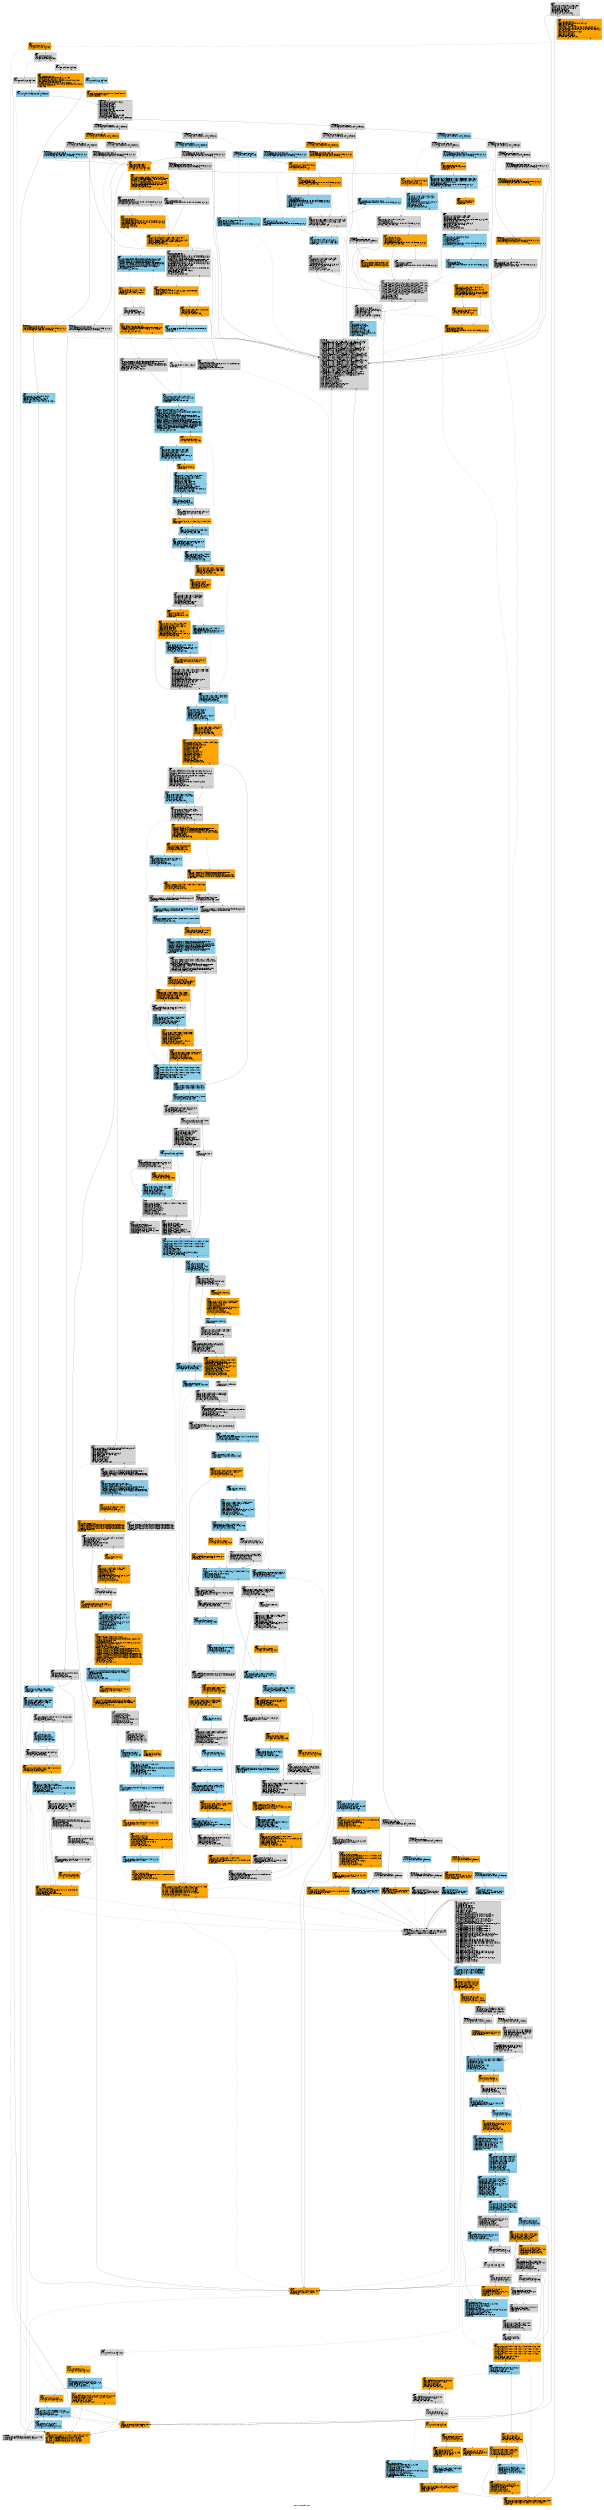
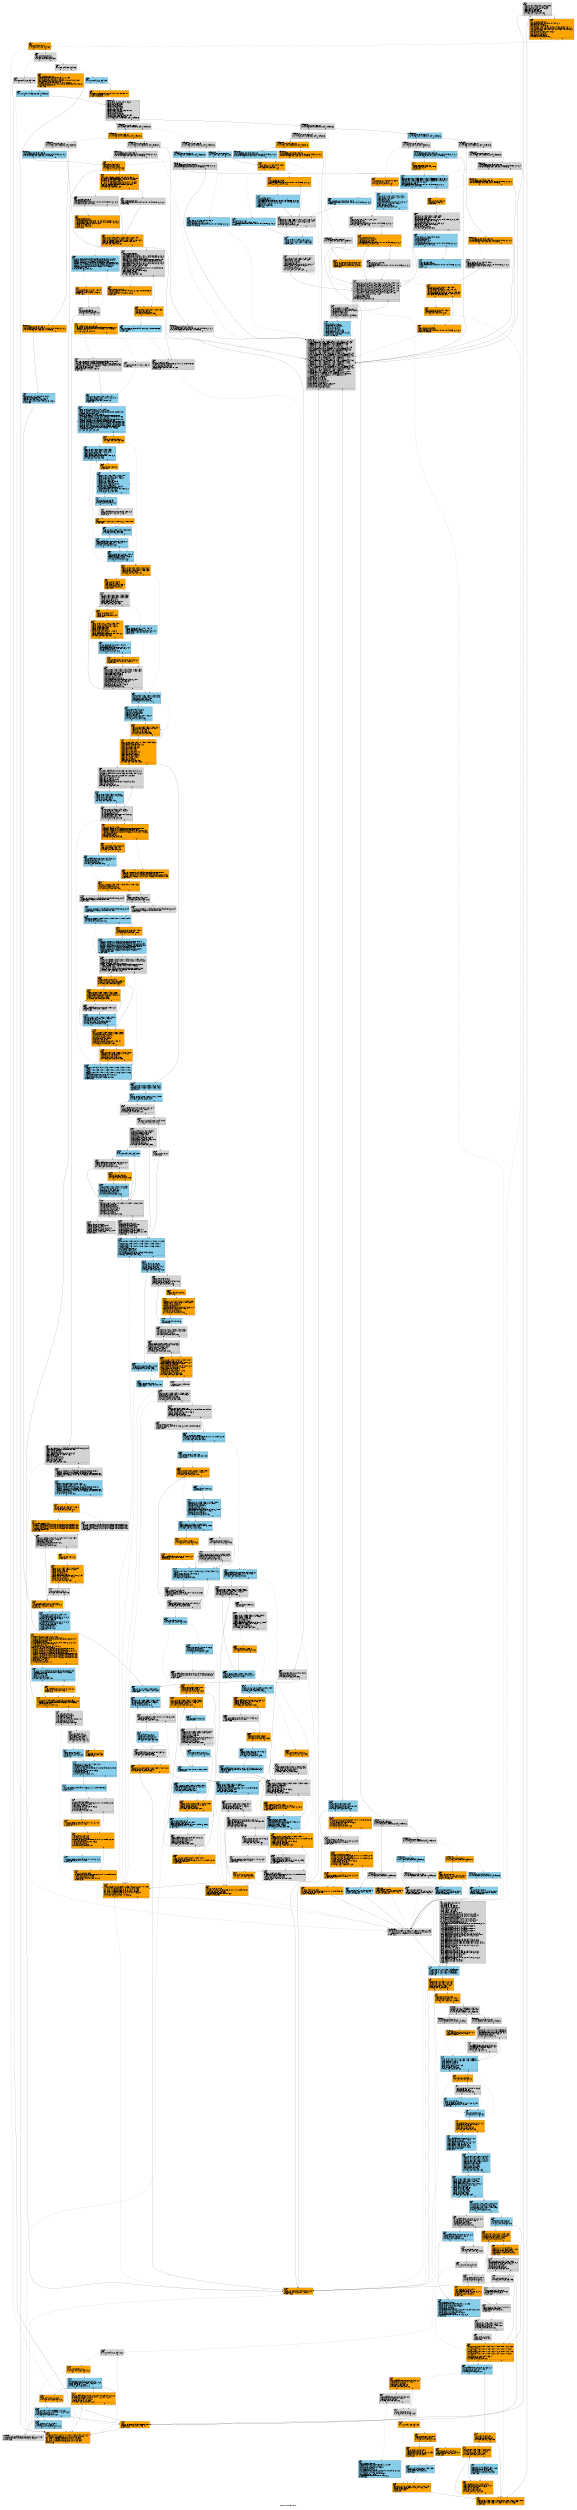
node "LeafBlock22:": removed
